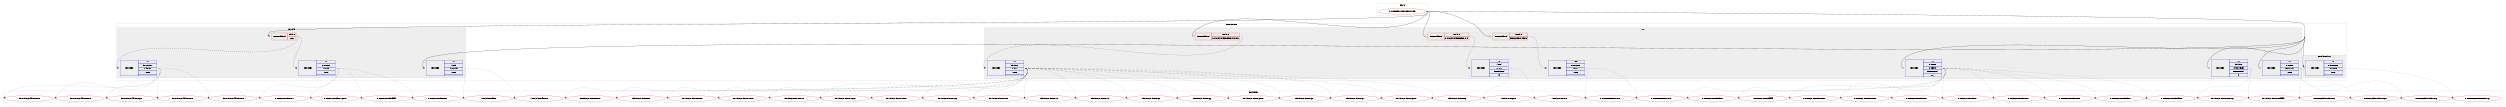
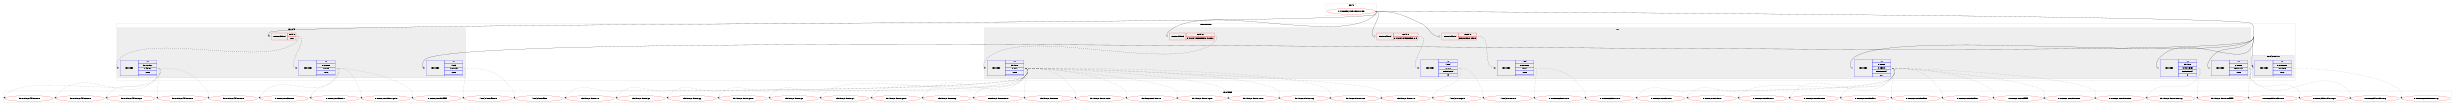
node "dev-lang/python-3.5.4-r1": removed
